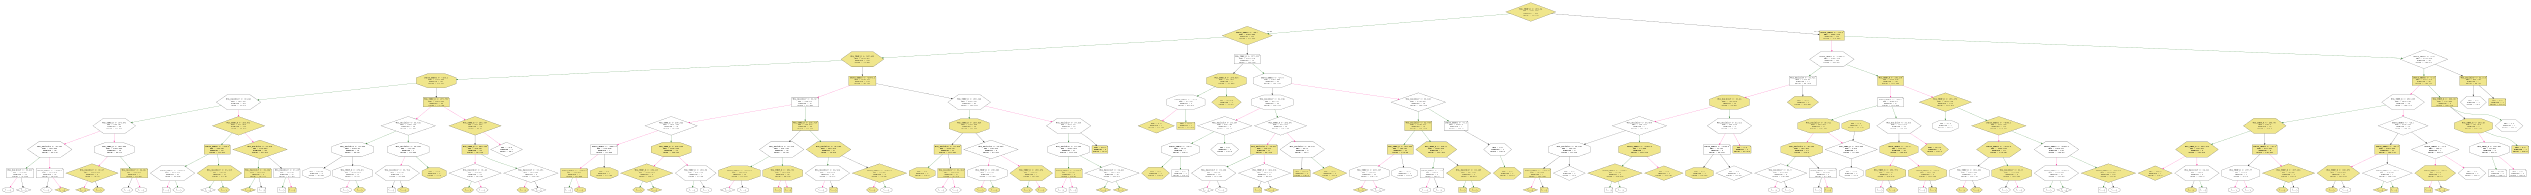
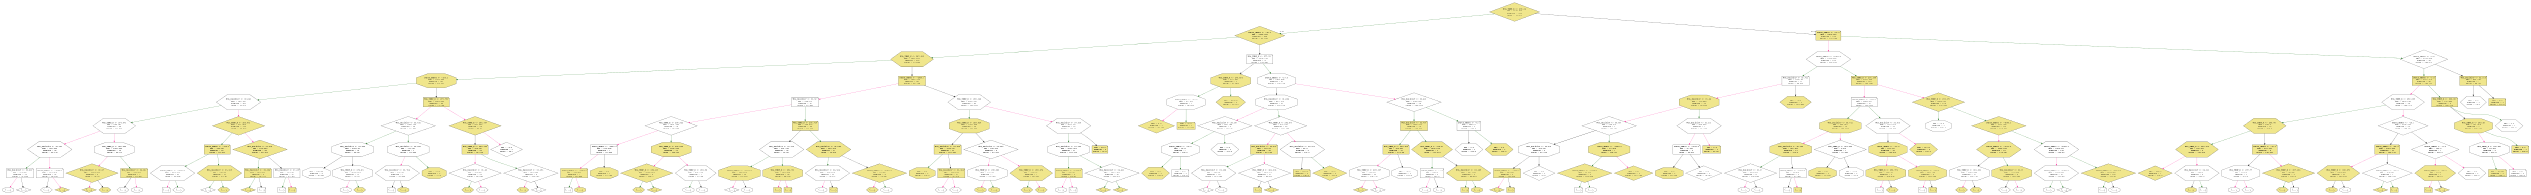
edge "mse = 0.0 samples = 1 value = 55.126" -> "WOA_TEMP_K <= 294.499 mse = 2.402 samples = 2 value = 55.901": reversed
edge "mse = 0.0 samples = 1 value = 270.0" -> "mse = 0.0 samples = 1 value = 110.0": now "Depth_GEBCO <= -6.5 mse = 4800.0 samples = 2 value = 230.0" -> "mse = 0.0 samples = 1 value = 110.0"
node "mse = 42.188 samples = 2 value = 268.75": fillcolor white -> khaki
